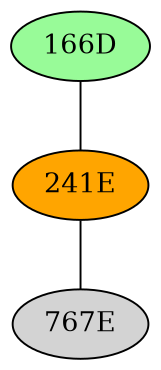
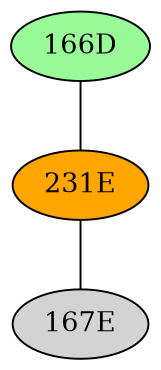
node "241E": label "241E" -> "231E"
node "767E": label "767E" -> "167E"
